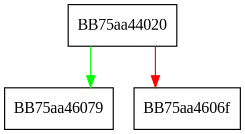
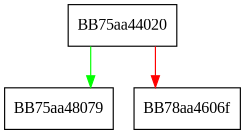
node "BB75aa46079": label "BB75aa46079" -> "BB75aa48079"
node "BB75aa4606f": label "BB75aa4606f" -> "BB78aa4606f"
